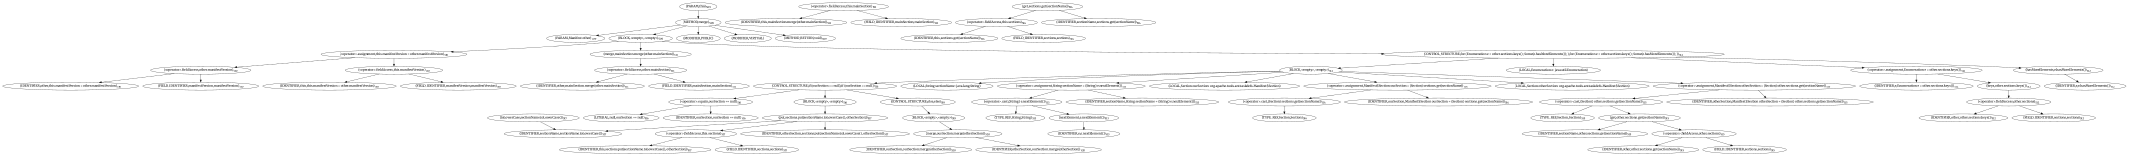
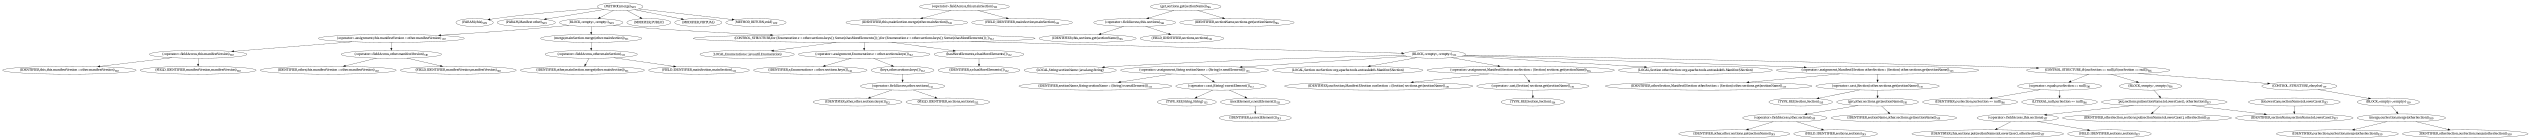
edge "(PARAM,this)" -> "(METHOD,merge)": reversed
